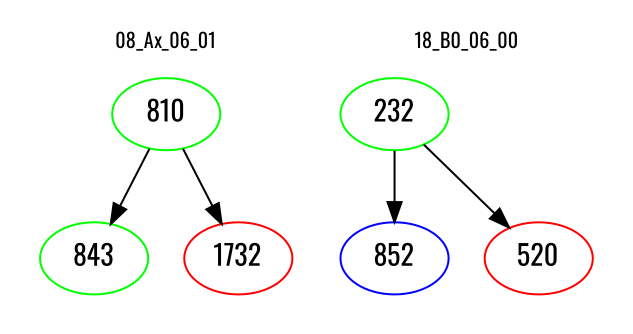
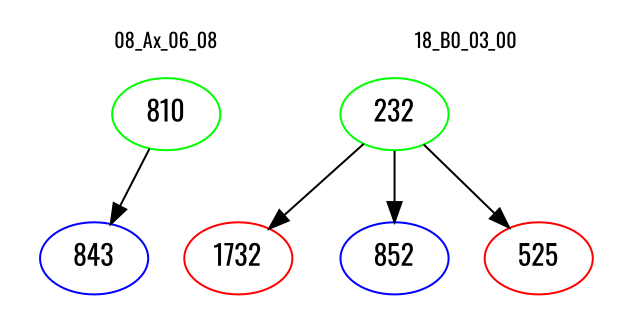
cluster "08_Ax_06_01": label "08_Ax_06_01" -> "08_Ax_06_08"
cluster "18_B0_06_00": label "18_B0_06_00" -> "18_B0_03_00"
edge "810" -> "1732": now "232" -> "1732"
node "843": color green -> blue
node "520": label "520" -> "525"
